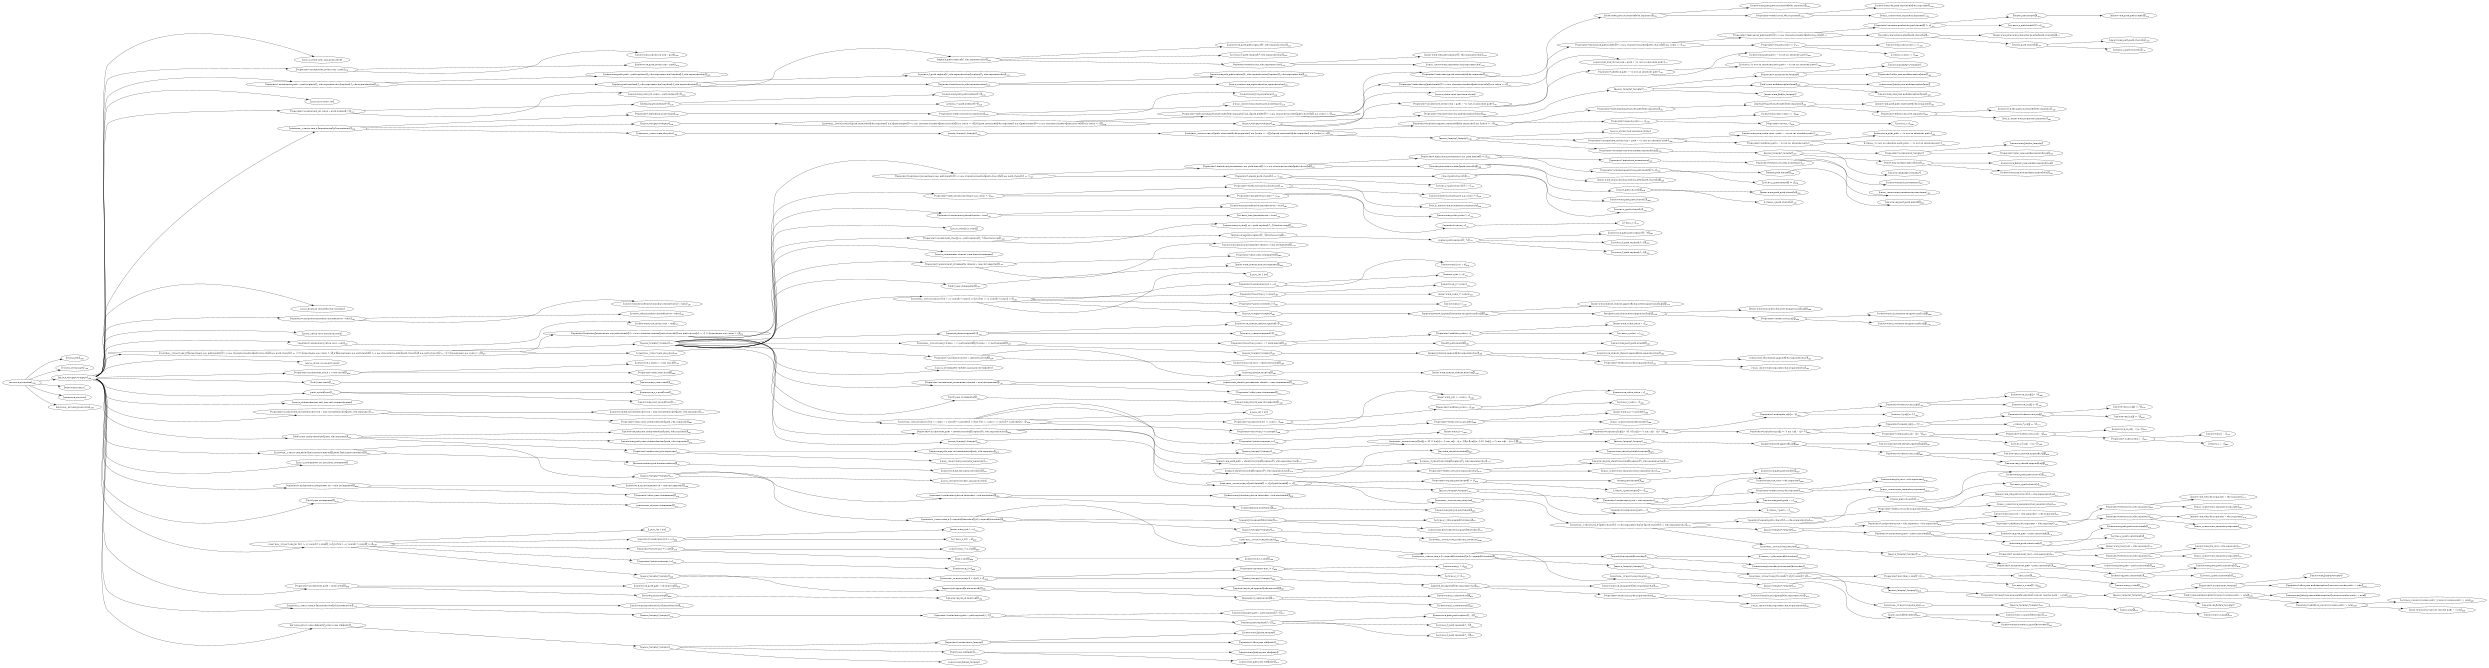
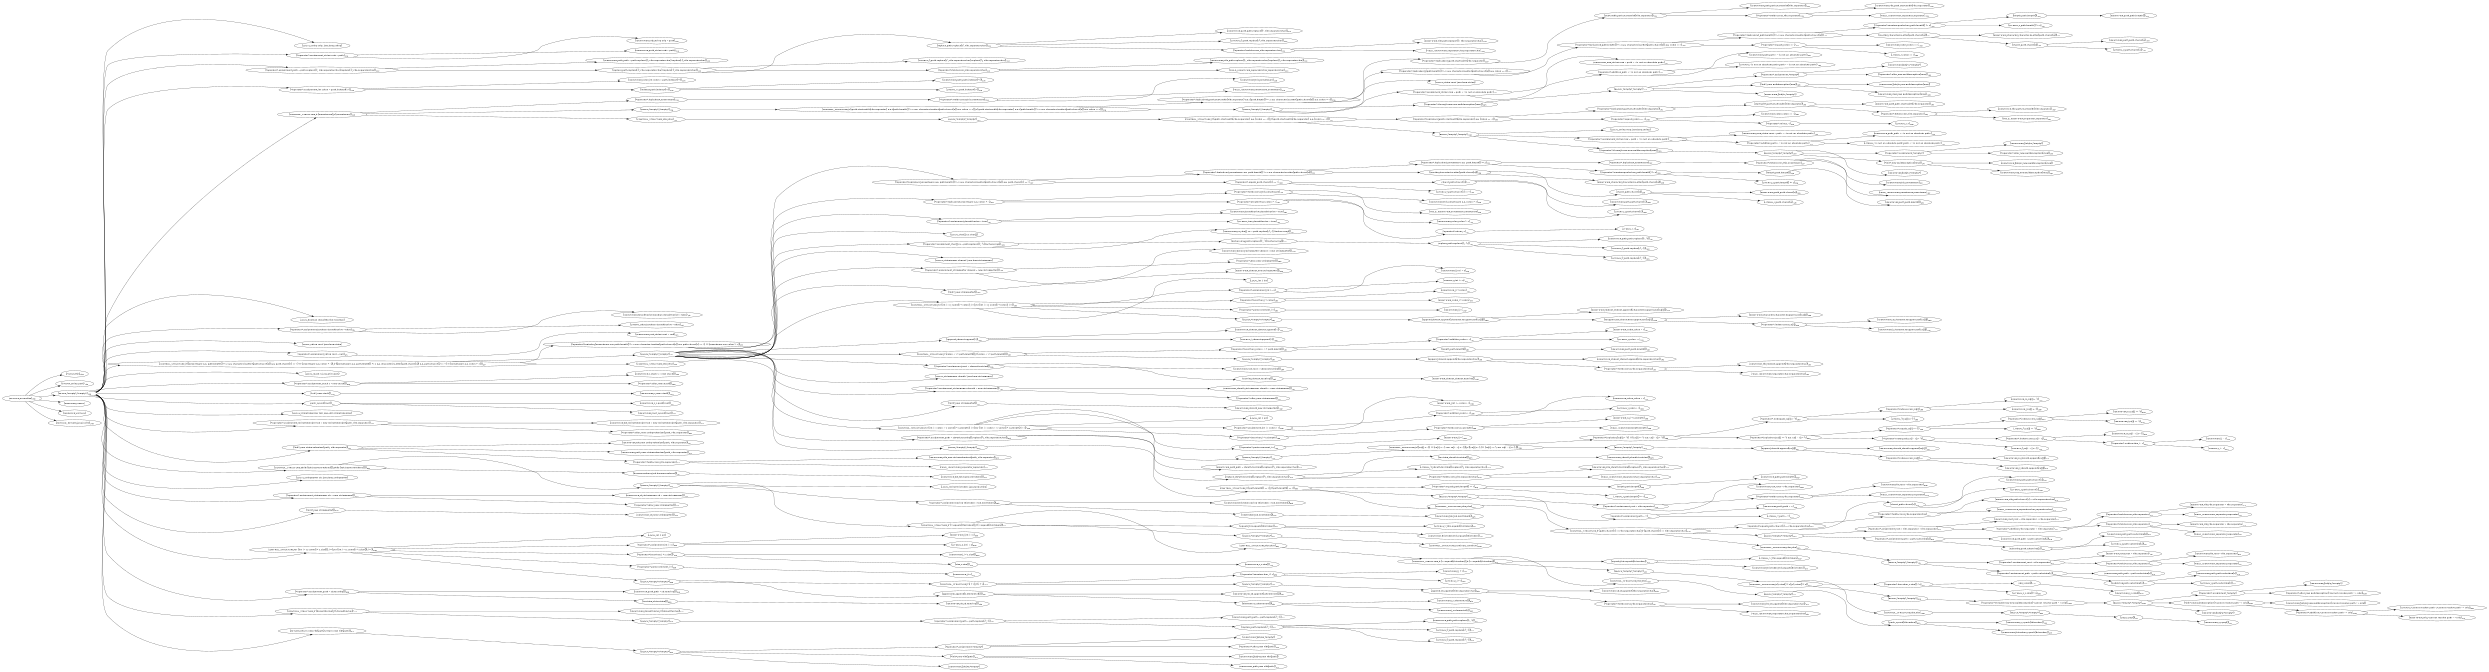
node "(LOCAL,int colon: int)": removed
